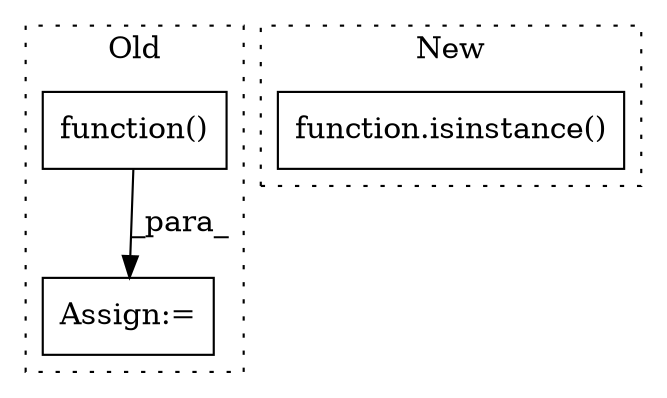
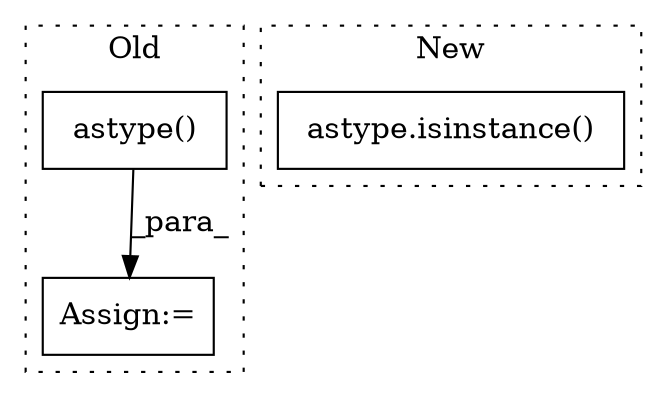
node "function()": label "function()" -> "astype()"
node "function.isinstance()": label "function.isinstance()" -> "astype.isinstance()"
